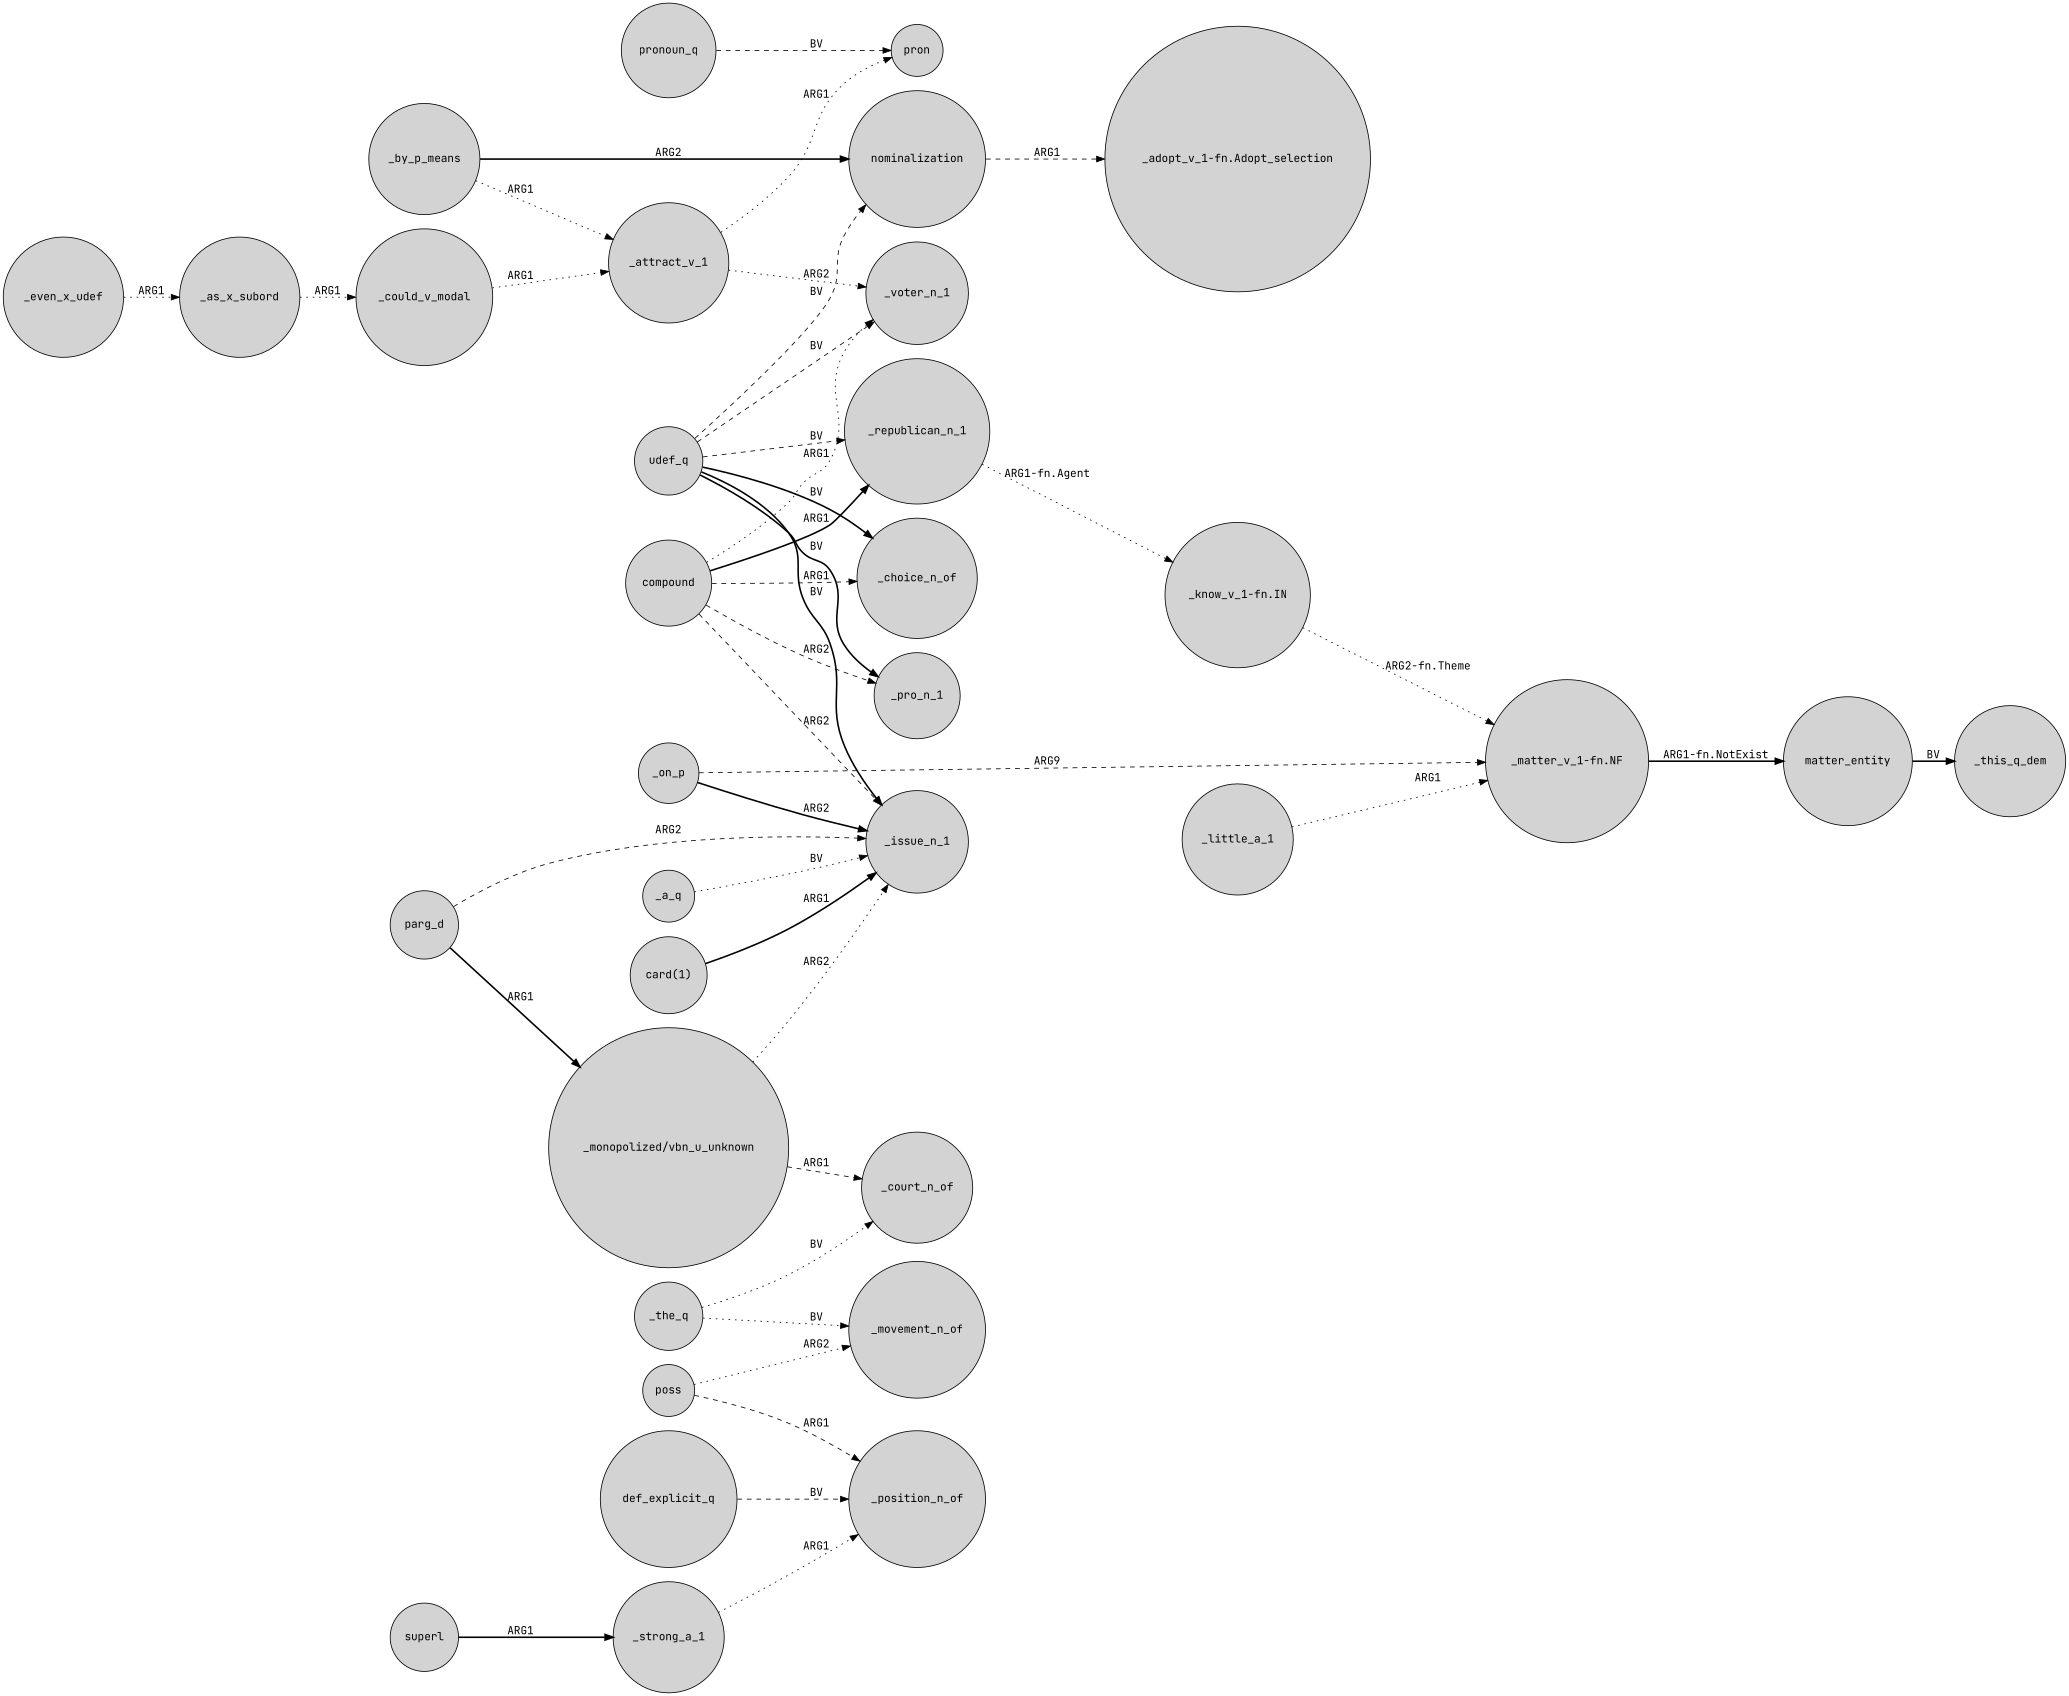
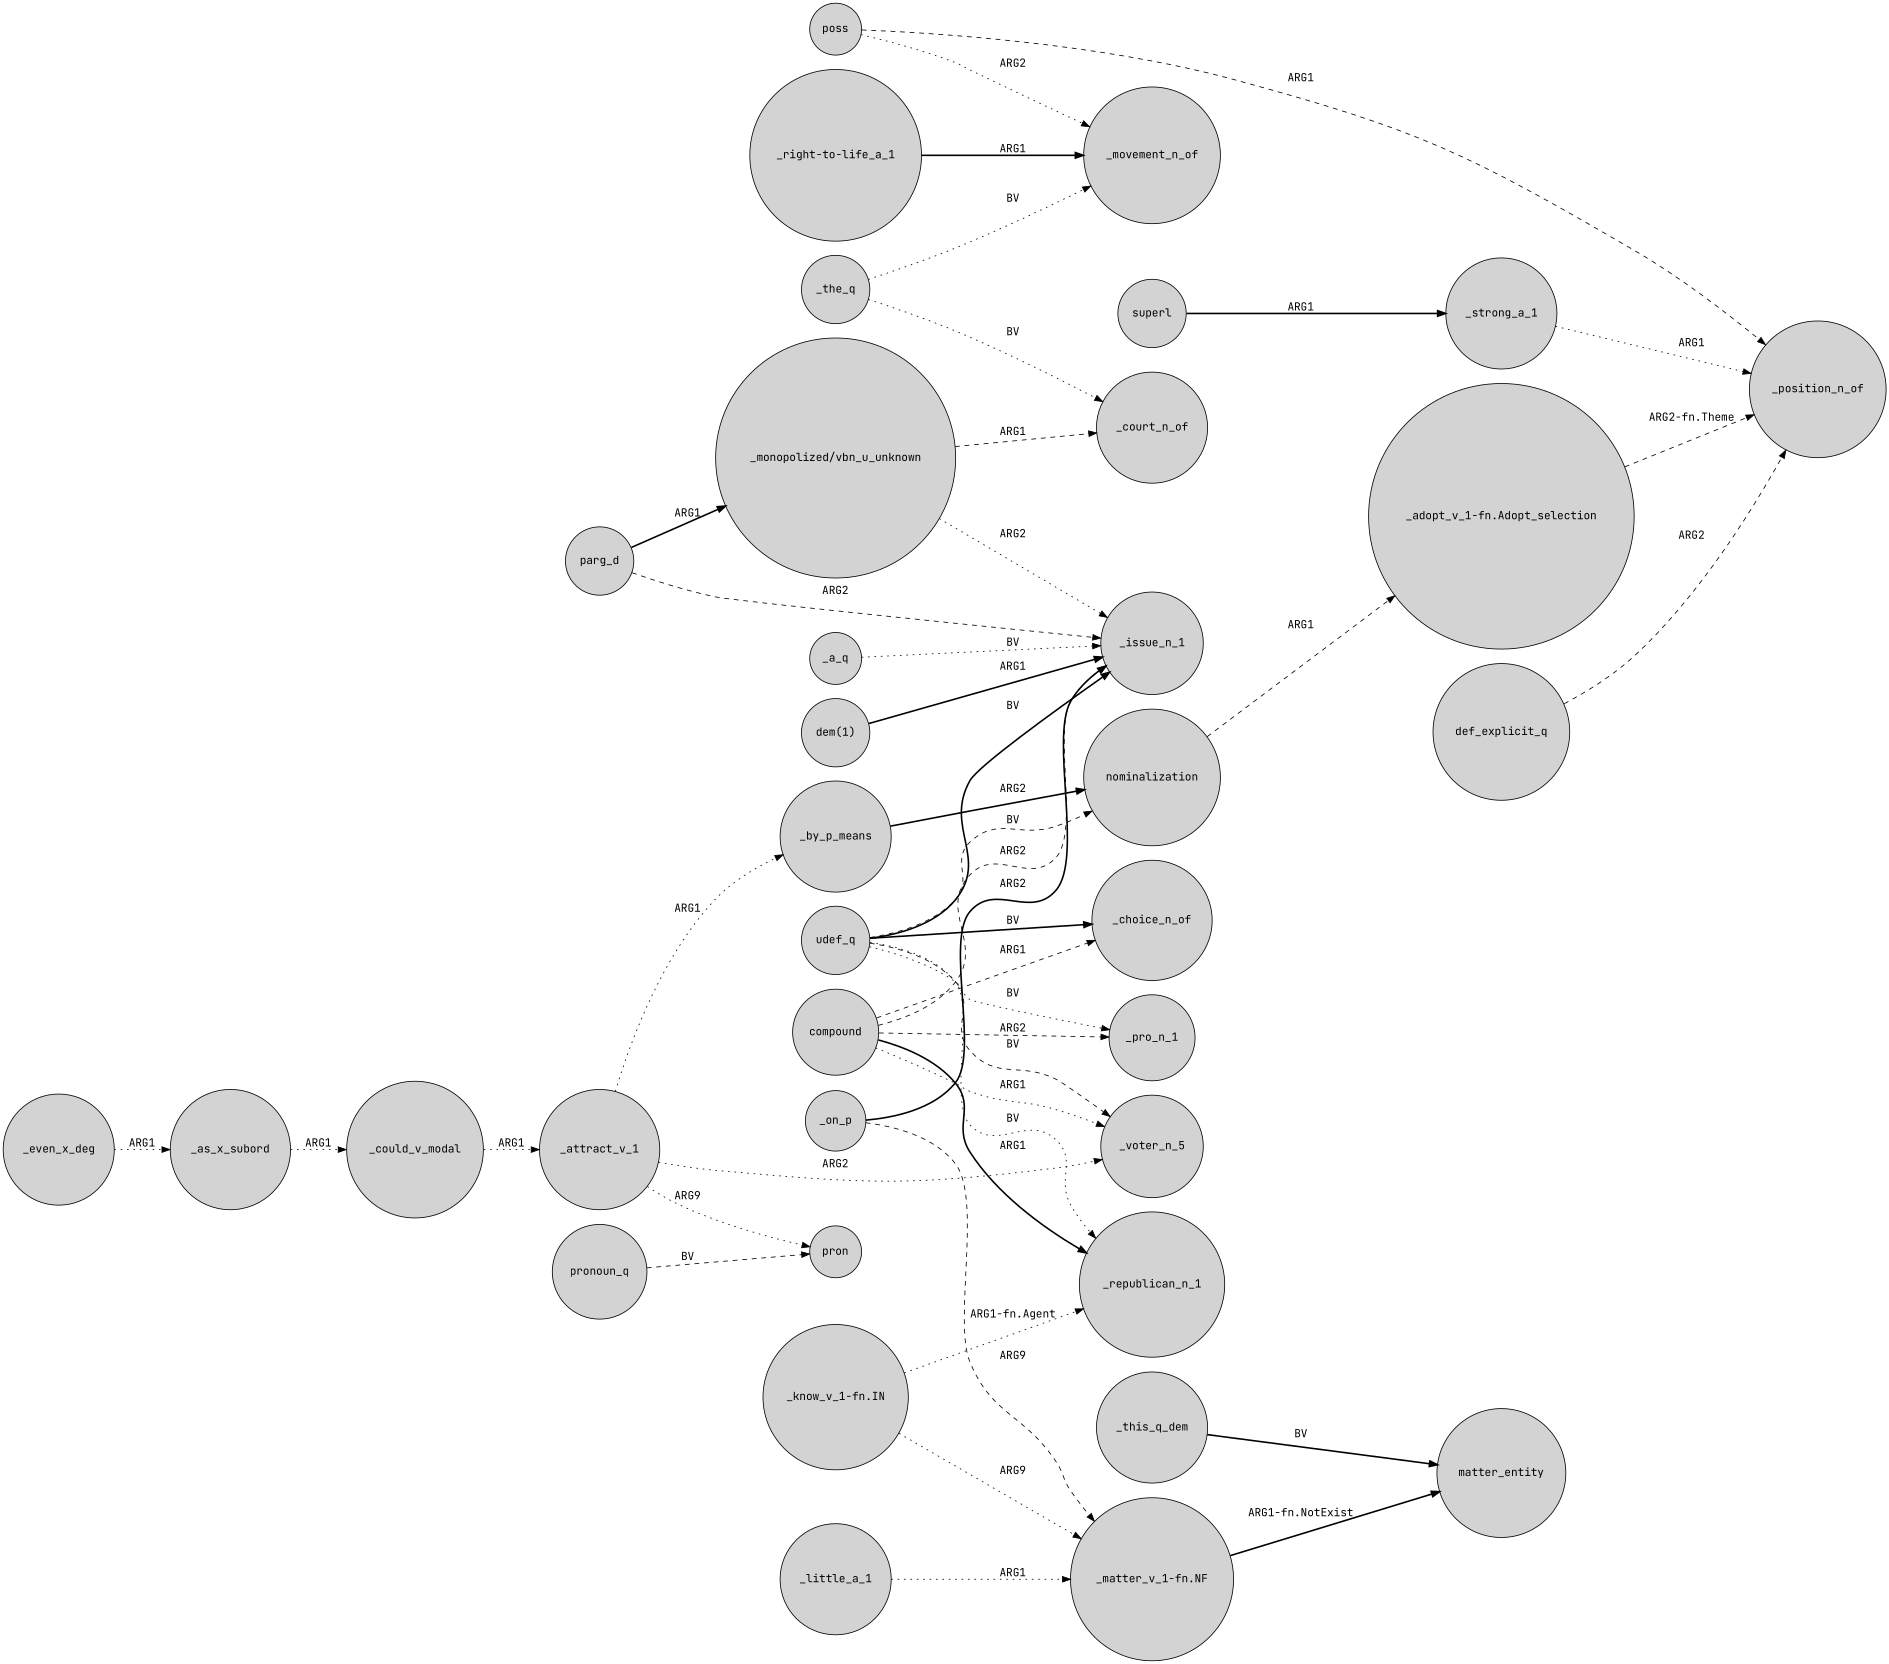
edge "_attract_v_1" -> "pron": label "ARG1" -> "ARG9"
node "_right-to-life_a_1": added
edge "_by_p_means" -> "_attract_v_1": reversed
node "_voter_n_1": label "_voter_n_1" -> "_voter_n_5"
node "_even_x_udef": label "_even_x_udef" -> "_even_x_deg"
edge "_adopt_v_1-fn.Adopt_selection" -> "_position_n_of": added, label "ARG2-fn.Theme"
edge "udef_q" -> "_republican_n_1": style dashed -> dotted
edge "_republican_n_1" -> "_know_v_1-fn.IN": reversed
edge "udef_q" -> "_pro_n_1": style bold -> dotted
edge "_know_v_1-fn.IN" -> "_matter_v_1-fn.NF": label "ARG2-fn.Theme" -> "ARG9"
edge "matter_entity" -> "_this_q_dem": reversed
node "card(1)": label "card(1)" -> "dem(1)"
edge "def_explicit_q" -> "_position_n_of": label "BV" -> "ARG2"
